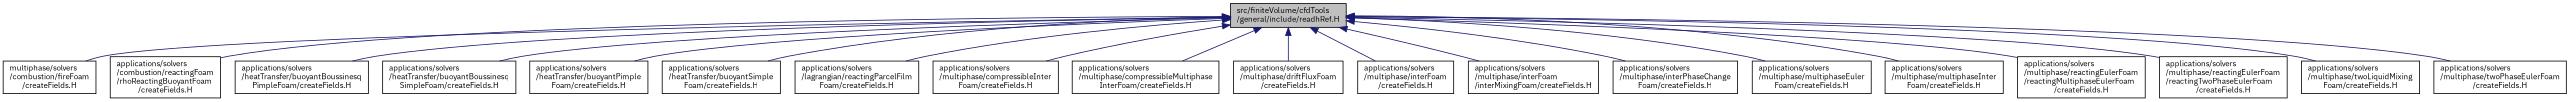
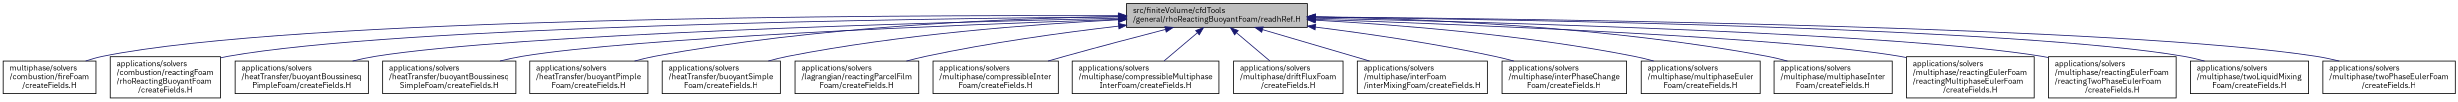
node "src/finiteVolume/cfdTools /general/include/readhRef.H": label "src/finiteVolume/cfdTools /general/include/readhRef.H" -> "src/finiteVolume/cfdTools /general/rhoReactingBuoyantFoam/readhRef.H"
node "applications/solvers /multiphase/interFoam /createFields.H": removed
